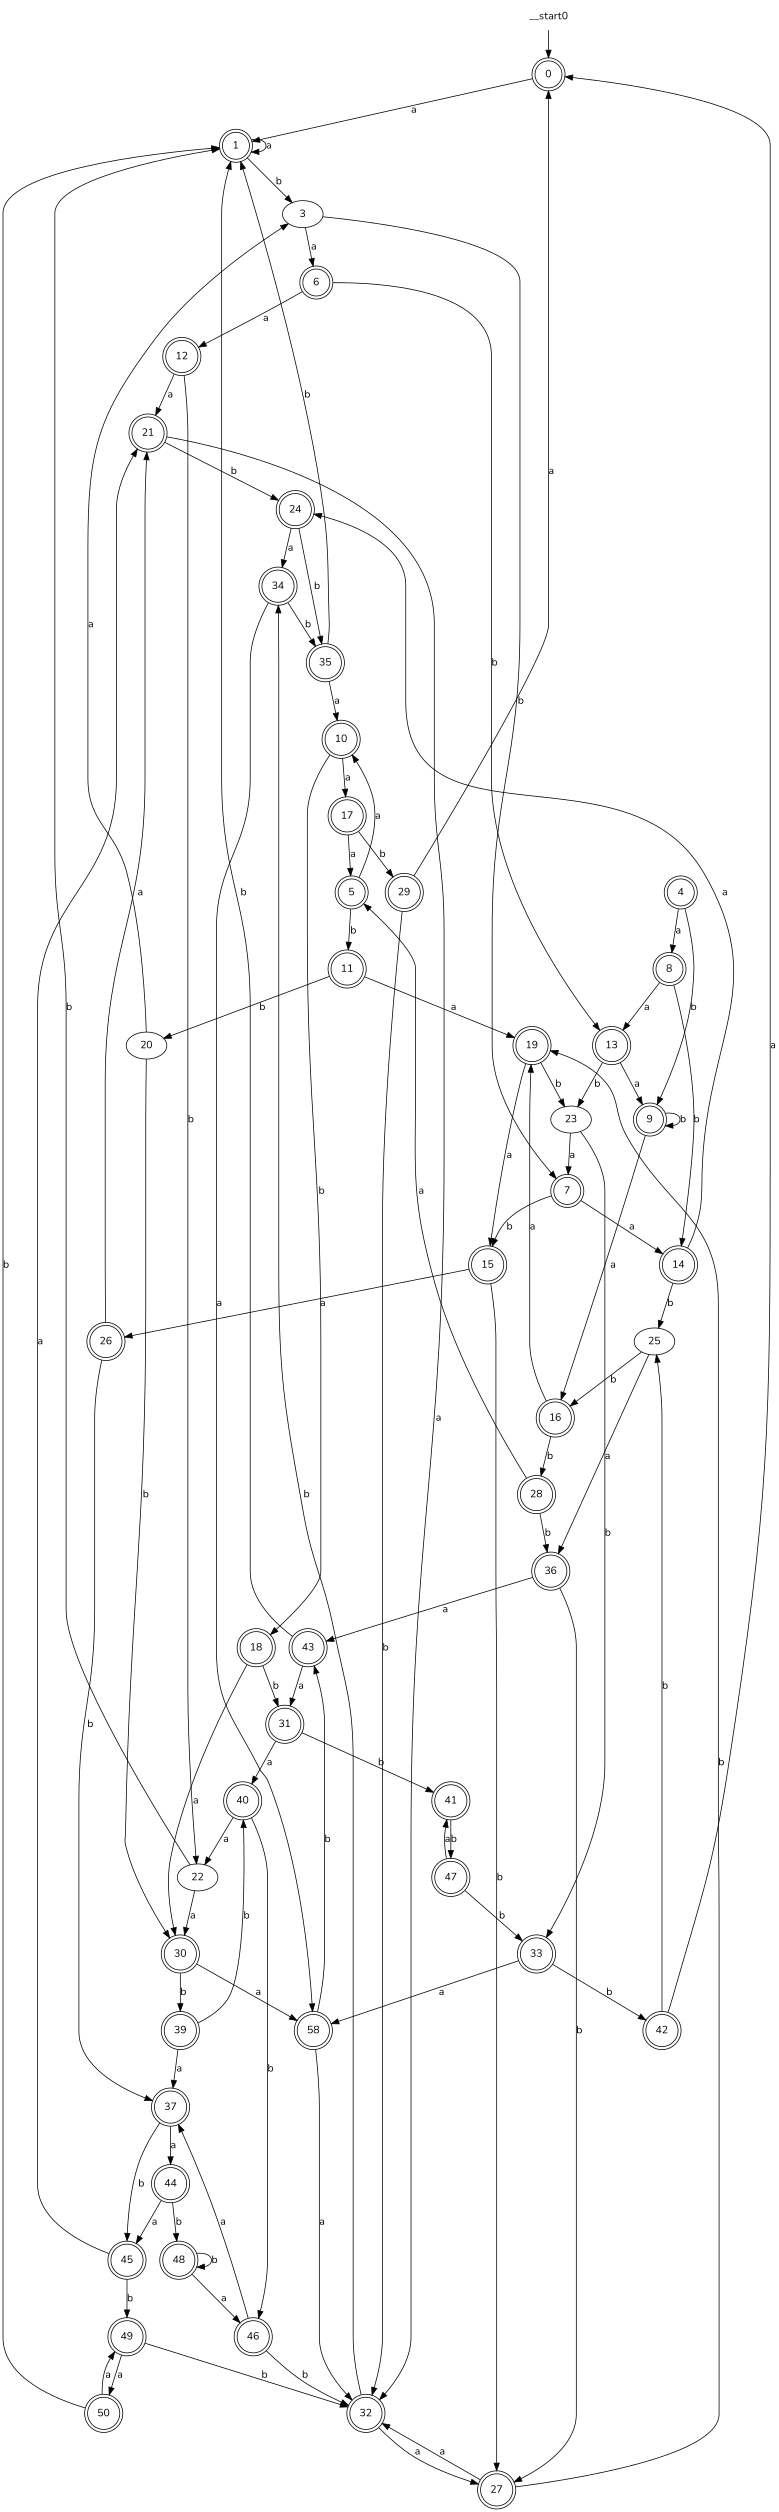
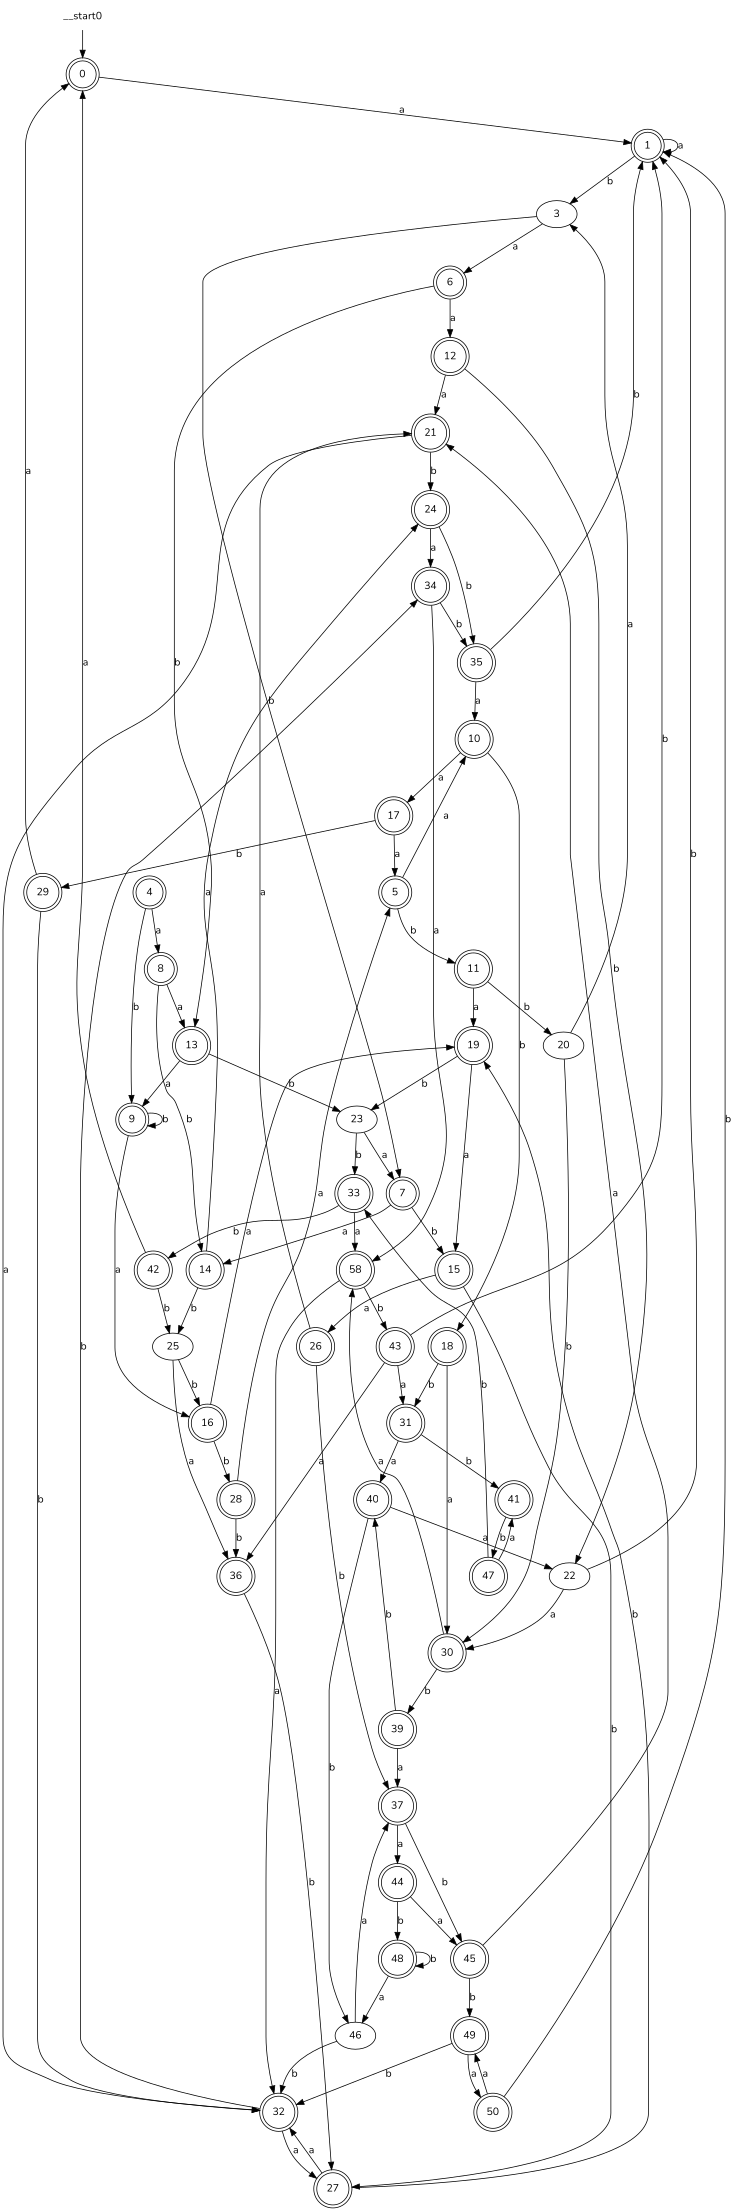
edge "36" -> "43": reversed
node "46": shape doublecircle -> ellipse
